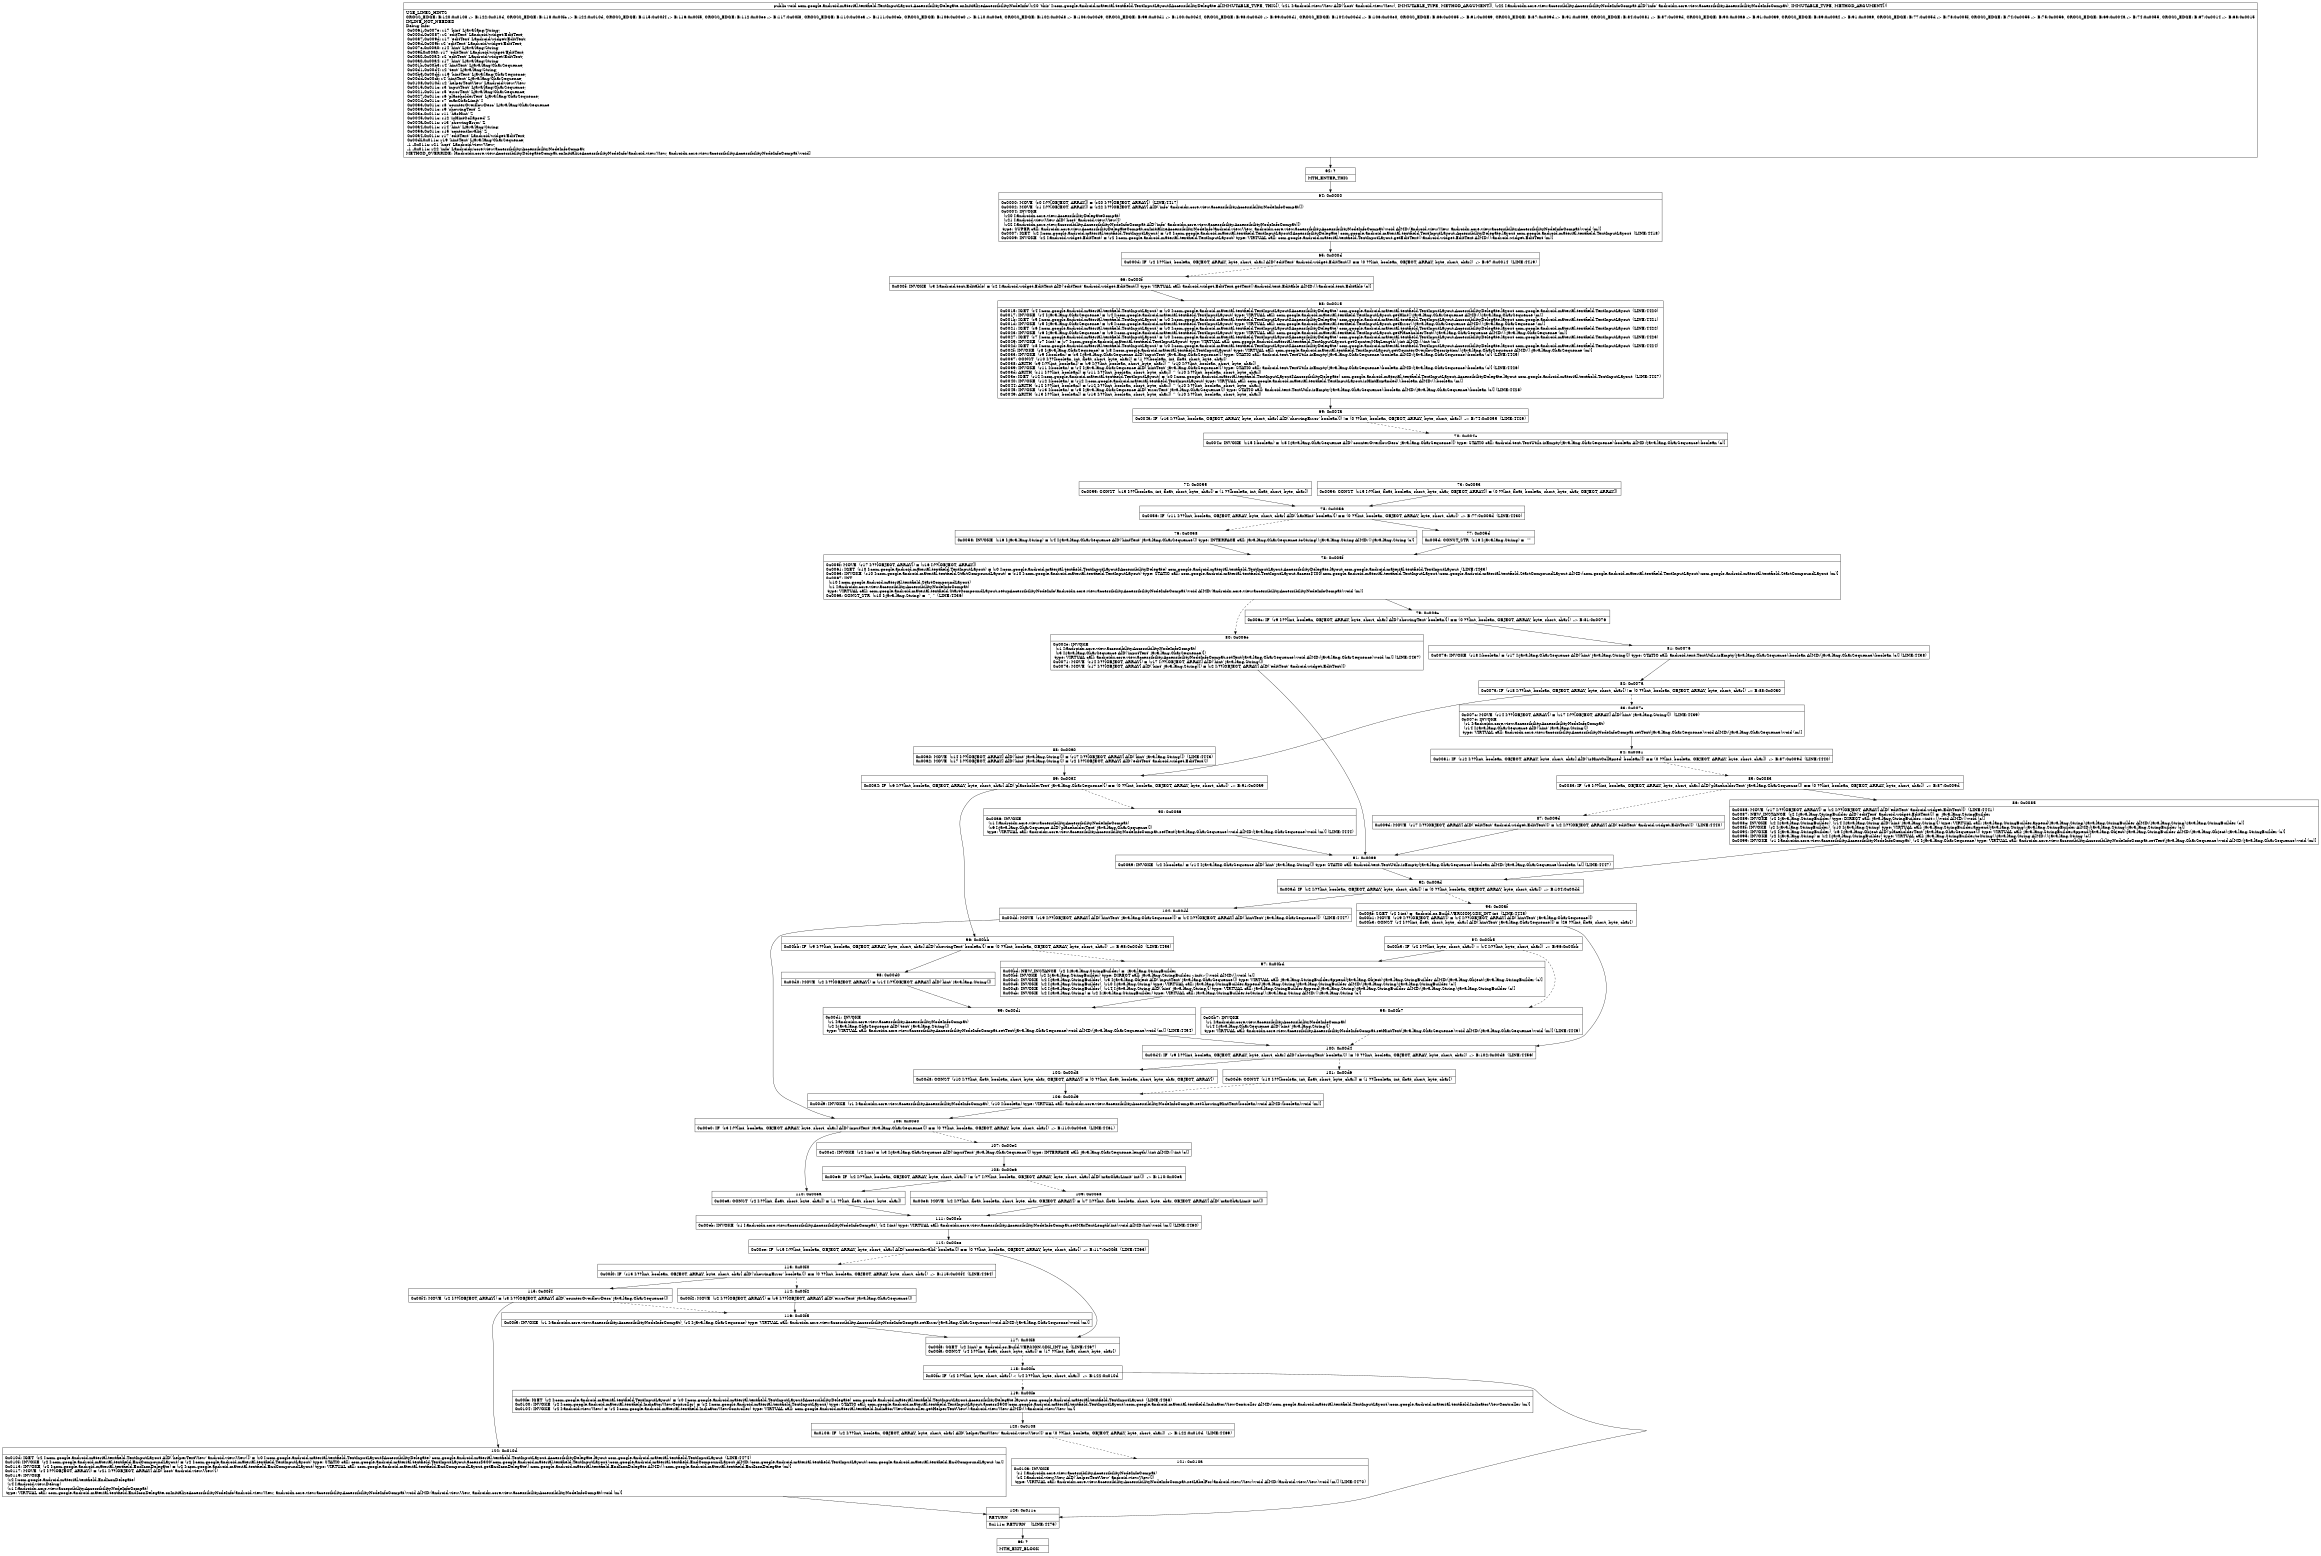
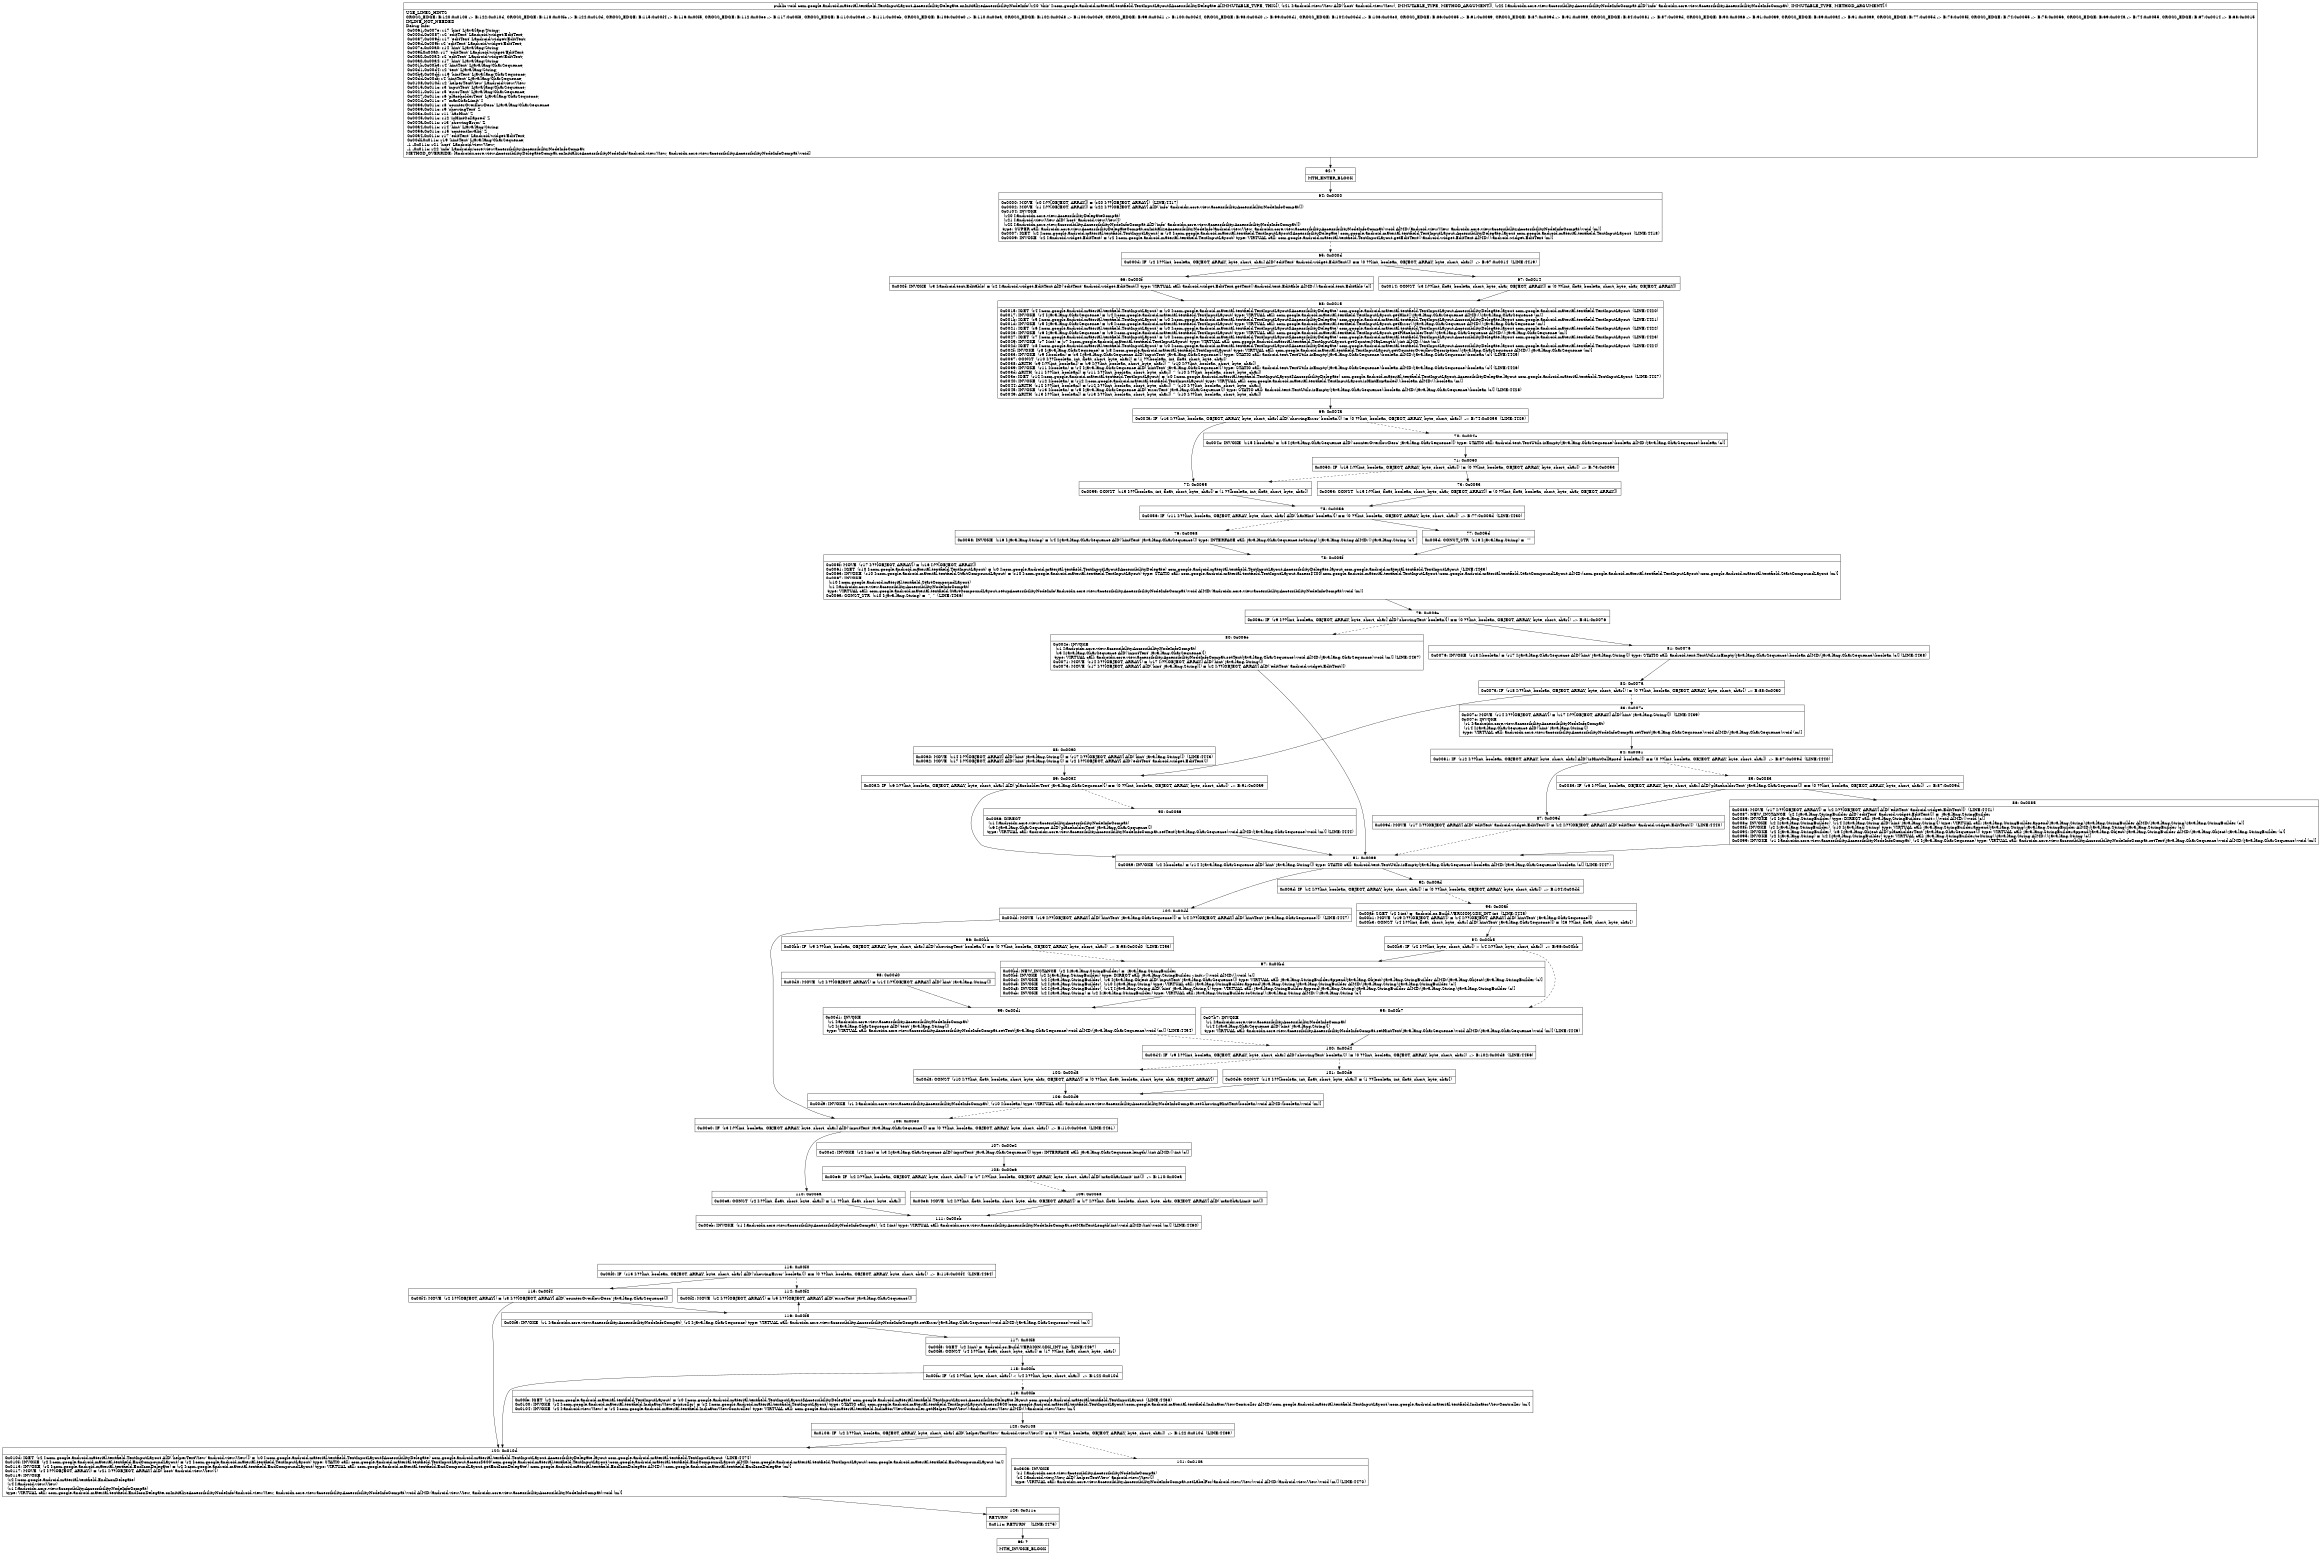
node "62: ?": text "MTH_ENTER_THIS" -> "MTH_ENTER_BLOCK"
node "64: 0x0000": text "0x0004: INVOKE" -> "0x0104: INVOKE"
edge "64: 0x0000" -> "65: 0x000d": style solid -> dashed
edge "65: 0x000d" -> "66: 0x000f": style dashed -> solid
node "67: 0x0014": added
edge "69: 0x004a" -> "74: 0x0055": added
node "71: 0x0050": added
node "78: 0x005f": text "0x0067: INT" -> "0x0067: INVOKE"
edge "78: 0x005f" -> "80: 0x006e": now "79: 0x006c" -> "80: 0x006e"
edge "84: 0x0081" -> "87: 0x009d": added
edge "85: 0x0083" -> "87: 0x009d": style dashed -> solid
node "90: 0x00a6": text "0x00a6: INVOKE" -> "0x00a6: DIRECT"
edge "87: 0x009d" -> "91: 0x00a9": style solid -> dashed
edge "89: 0x00a4" -> "96: 0x00bb": now "89: 0x00a4" -> "91: 0x00a9"
edge "86: 0x0085" -> "92: 0x00ad": now "86: 0x0085" -> "91: 0x00a9"
edge "92: 0x00ad" -> "104: 0x00dd": now "91: 0x00a9" -> "104: 0x00dd"
edge "96: 0x00bb" -> "98: 0x00d0": removed
edge "93: 0x00af" -> "100: 0x00d4": now "93: 0x00af" -> "94: 0x00b5"
node "95: 0x00b7": text "0x00b7: INVOKE" -> "0x07b7: INVOKE"
edge "95: 0x00b7" -> "100: 0x00d4": style dashed -> solid
edge "99: 0x00d1" -> "100: 0x00d4": style solid -> dashed
edge "100: 0x00d4" -> "102: 0x00d8": style solid -> dashed
edge "101: 0x00d6" -> "103: 0x00d9": style dashed -> solid
edge "103: 0x00d9" -> "106: 0x00e0": style solid -> dashed
edge "106: 0x00e0" -> "107: 0x00e2": removed
edge "108: 0x00e6" -> "110: 0x00ea": removed
node "112: 0x00ee": removed
edge "114: 0x00f2" -> "116: 0x00f5": reversed
edge "115: 0x00f4" -> "116: 0x00f5": style dashed -> solid
edge "117: 0x00f8" -> "118: 0x00fc": style dashed -> solid
edge "118: 0x00fc" -> "123: 0x011c": now "118: 0x00fc" -> "122: 0x010d"
edge "120: 0x0108" -> "122: 0x010d": added
node "121: 0x010a": text "0x010a: INVOKE" -> "0x030a: INVOKE"
node "122: 0x010d": text "(r4 I:android.view.Debug)" -> "(r4 I:android.view.View)"
node "123: 0x011c": text "0x111c: RETURN    (LINE:4475)" -> "0x011c: RETURN    (LINE:4475)"
node "63: ?": text "MTH_EXIT_BLOCK" -> "MTH_INVOKE_BLOCK"
